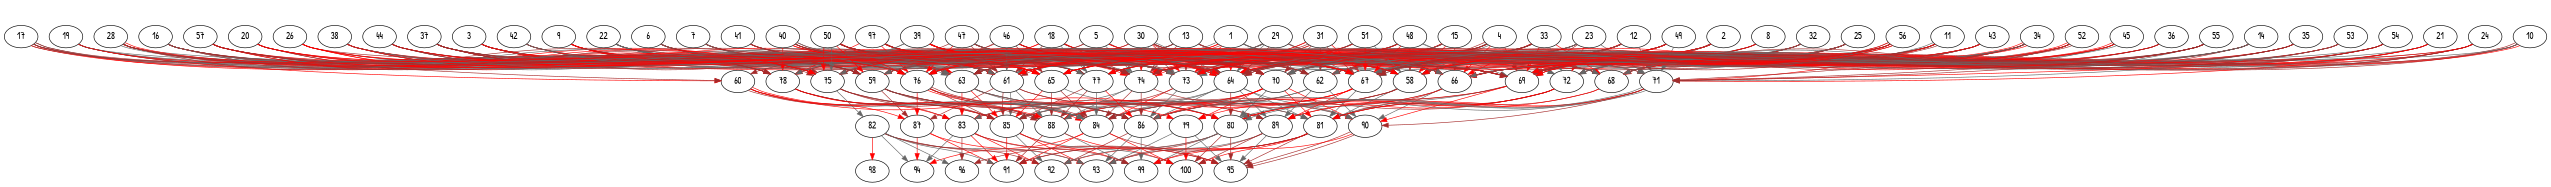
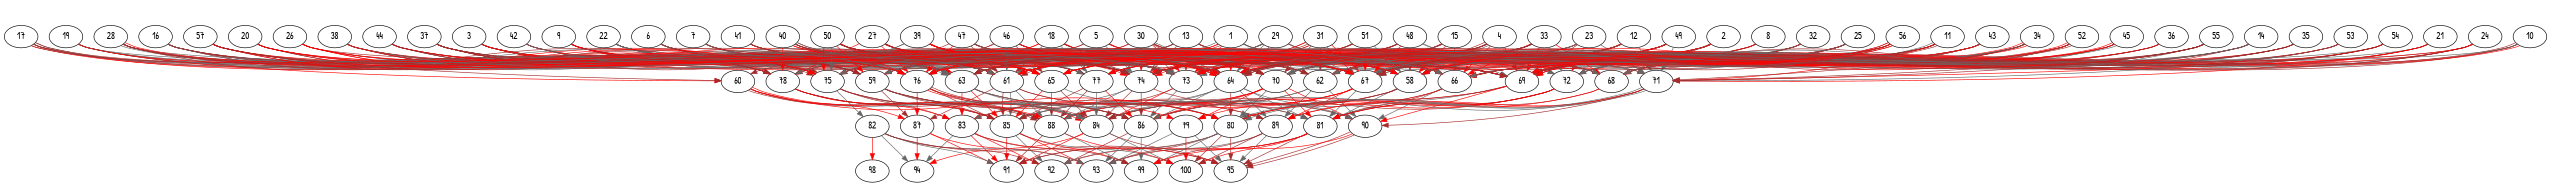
node "97": label "97" -> "27"
edge "84" -> "100": color red -> gray40
node "96": removed
